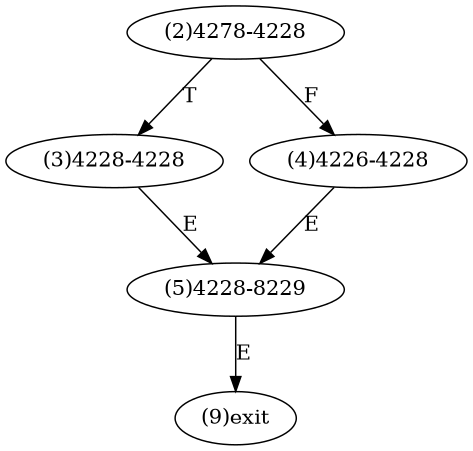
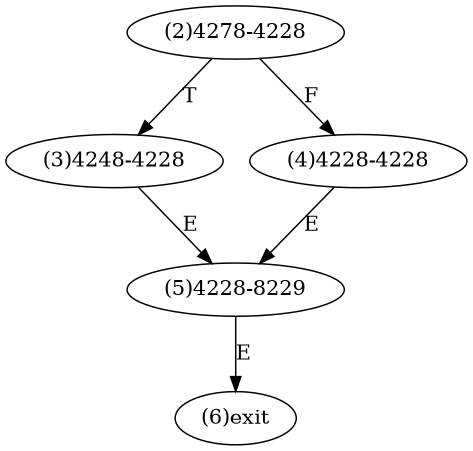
node "(3)4228-4228": label "(3)4228-4228" -> "(3)4248-4228"
node "(4)4226-4228": label "(4)4226-4228" -> "(4)4228-4228"
node "(9)exit": label "(9)exit" -> "(6)exit"
